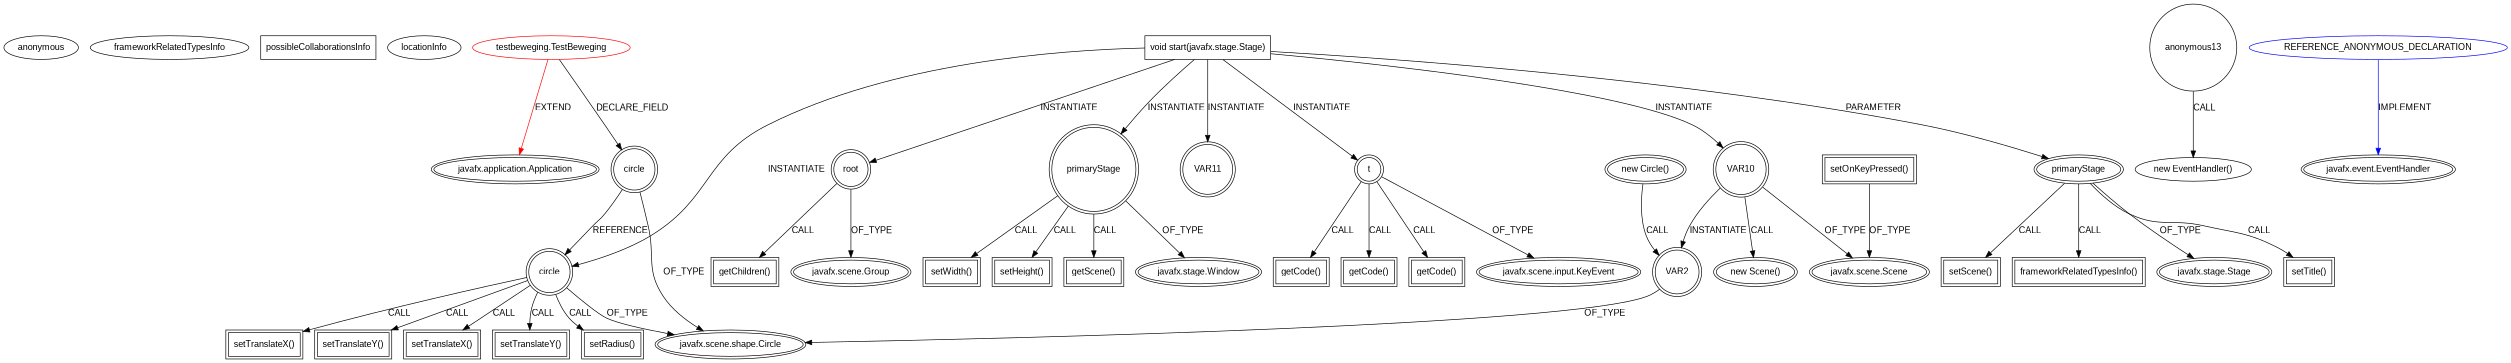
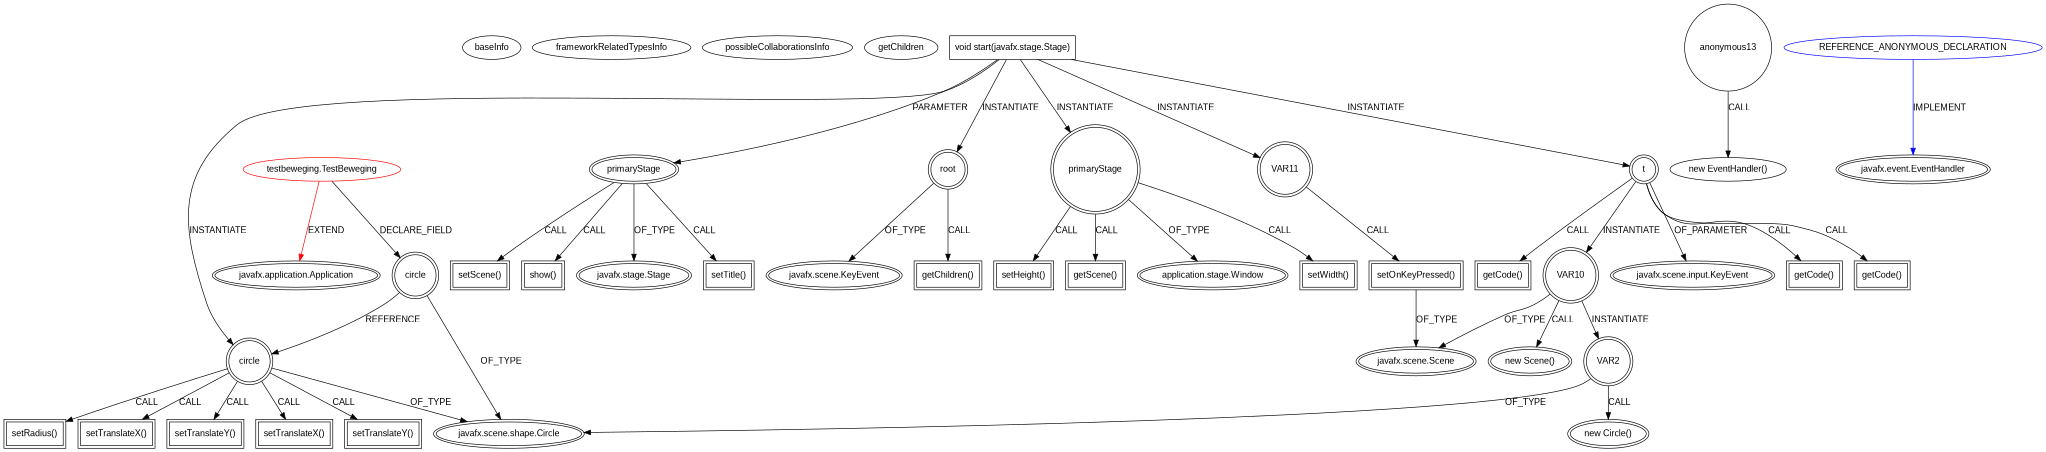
node "anonymous": label "anonymous" -> "baseInfo"
node "possibleCollaborationsInfo": shape box -> ellipse
node "locationInfo": label "locationInfo" -> "getChildren"
edge "void start(javafx.stage.Stage)" -> "VAR10": now "t" -> "VAR10"
edge "new Circle()" -> "VAR2": reversed
edge "VAR11" -> "setOnKeyPressed()": added, label "CALL"
edge "t" -> "javafx.scene.input.KeyEvent": label "OF_TYPE" -> "OF_PARAMETER"
node "javafx.scene.Group": label "javafx.scene.Group" -> "javafx.scene.KeyEvent"
node "javafx.stage.Window": label "javafx.stage.Window" -> "application.stage.Window"
node "frameworkRelatedTypesInfo()": label "frameworkRelatedTypesInfo()" -> "show()"
